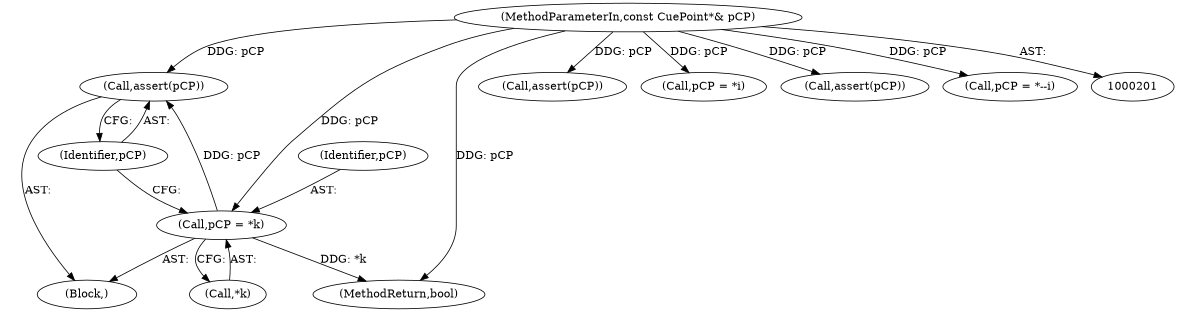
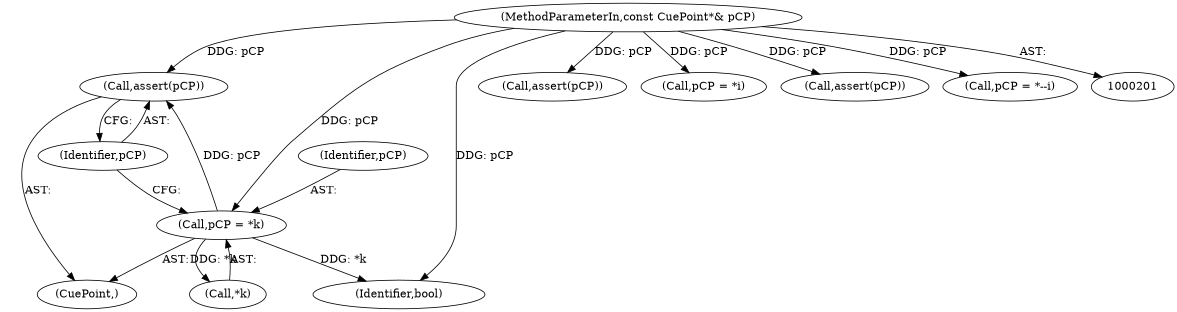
edge "(Call,pCP = *k)" -> "(Call,*k)": label "CFG: " -> "DDG: *k"
node "(Block,)": label "(Block,)" -> "(CuePoint,)"
node "(MethodReturn,bool)": label "(MethodReturn,bool)" -> "(Identifier,bool)"
